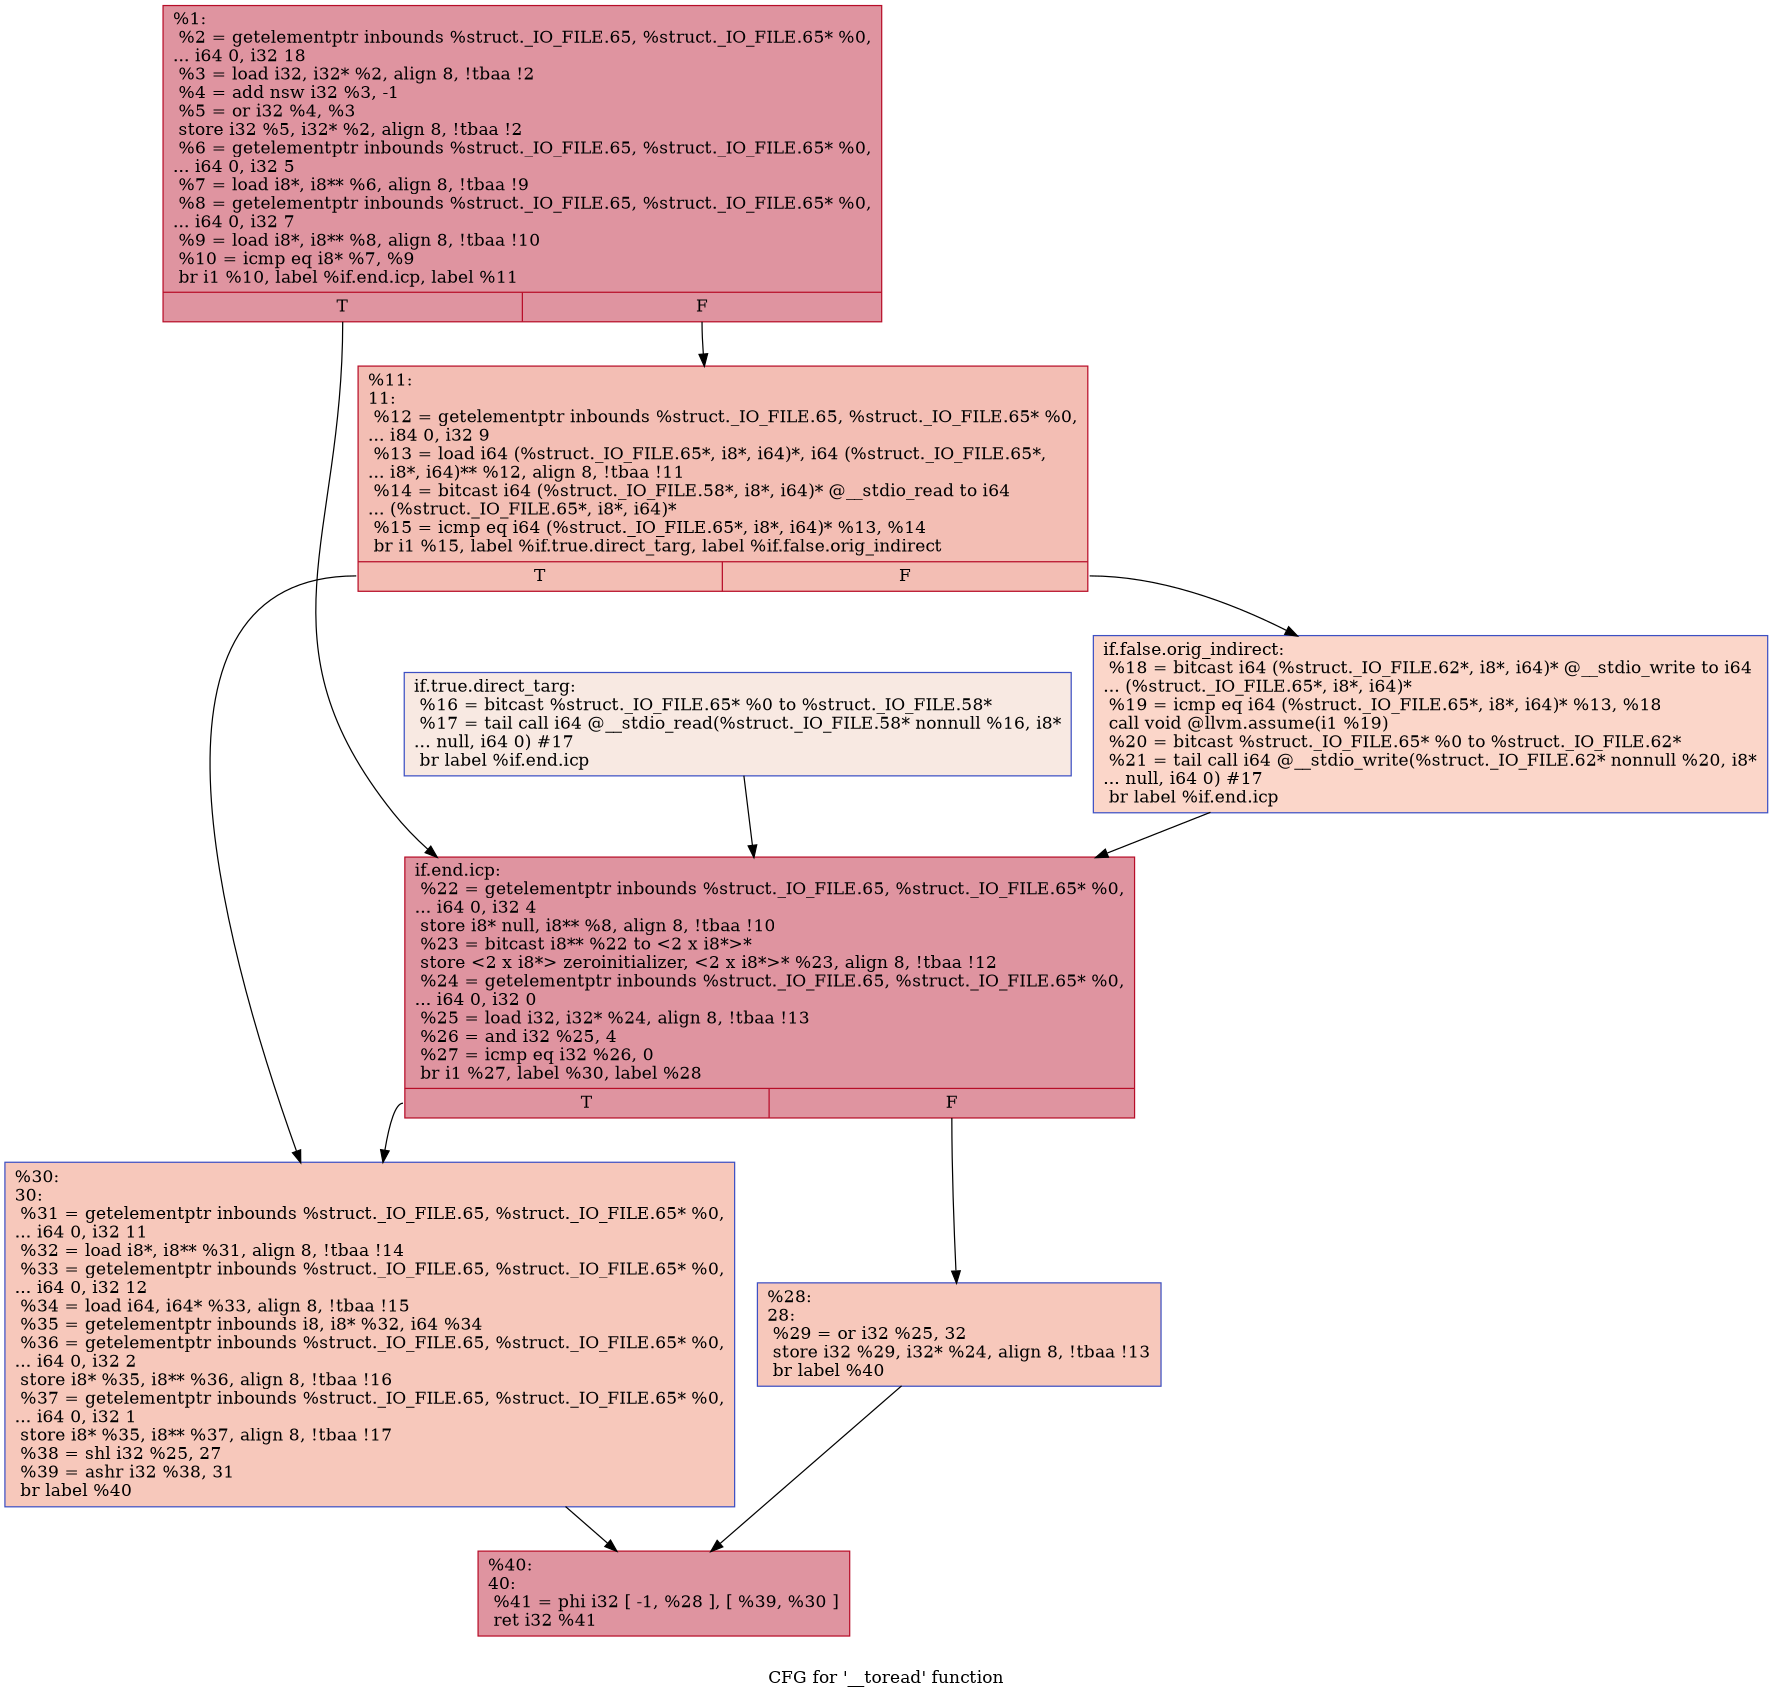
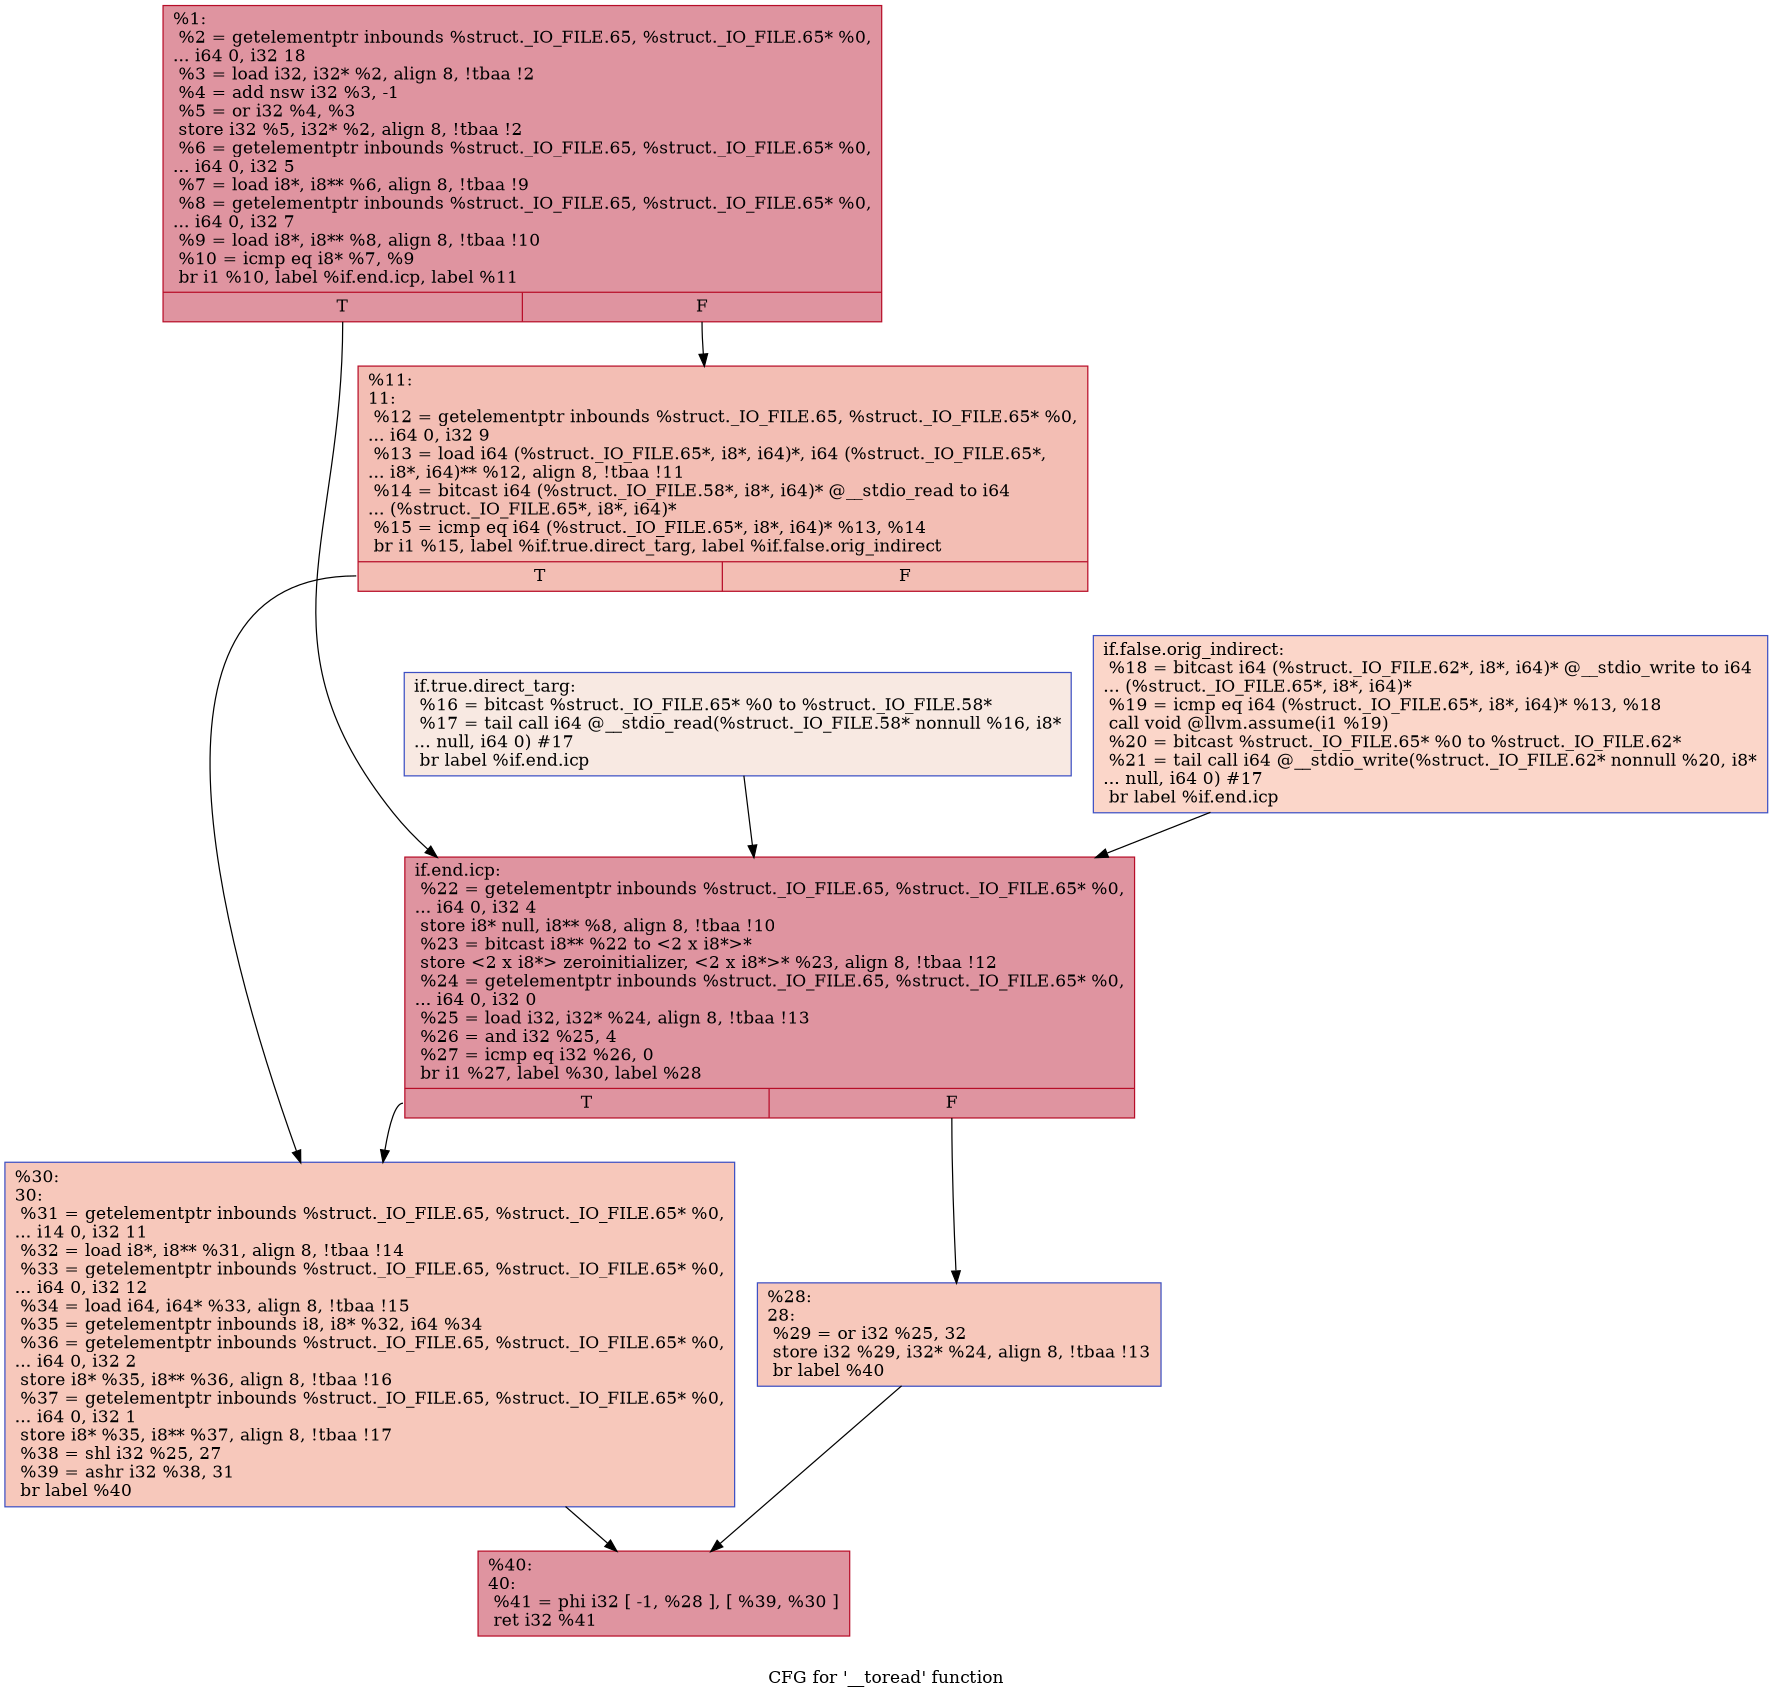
node "%11:": text "... i84 0, i32 9" -> "... i64 0, i32 9"
edge "%11:" -> "if.false.orig_indirect:": removed
node "%30:": text "... i64 0, i32 11" -> "... i14 0, i32 11"
